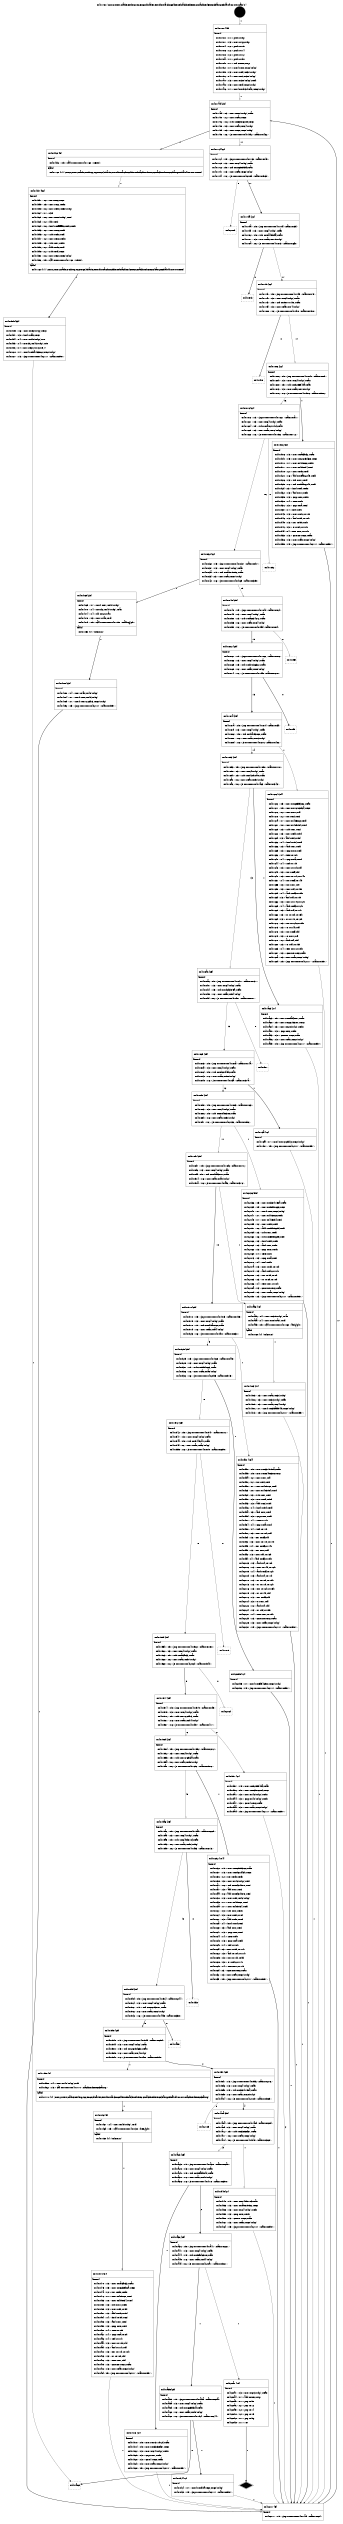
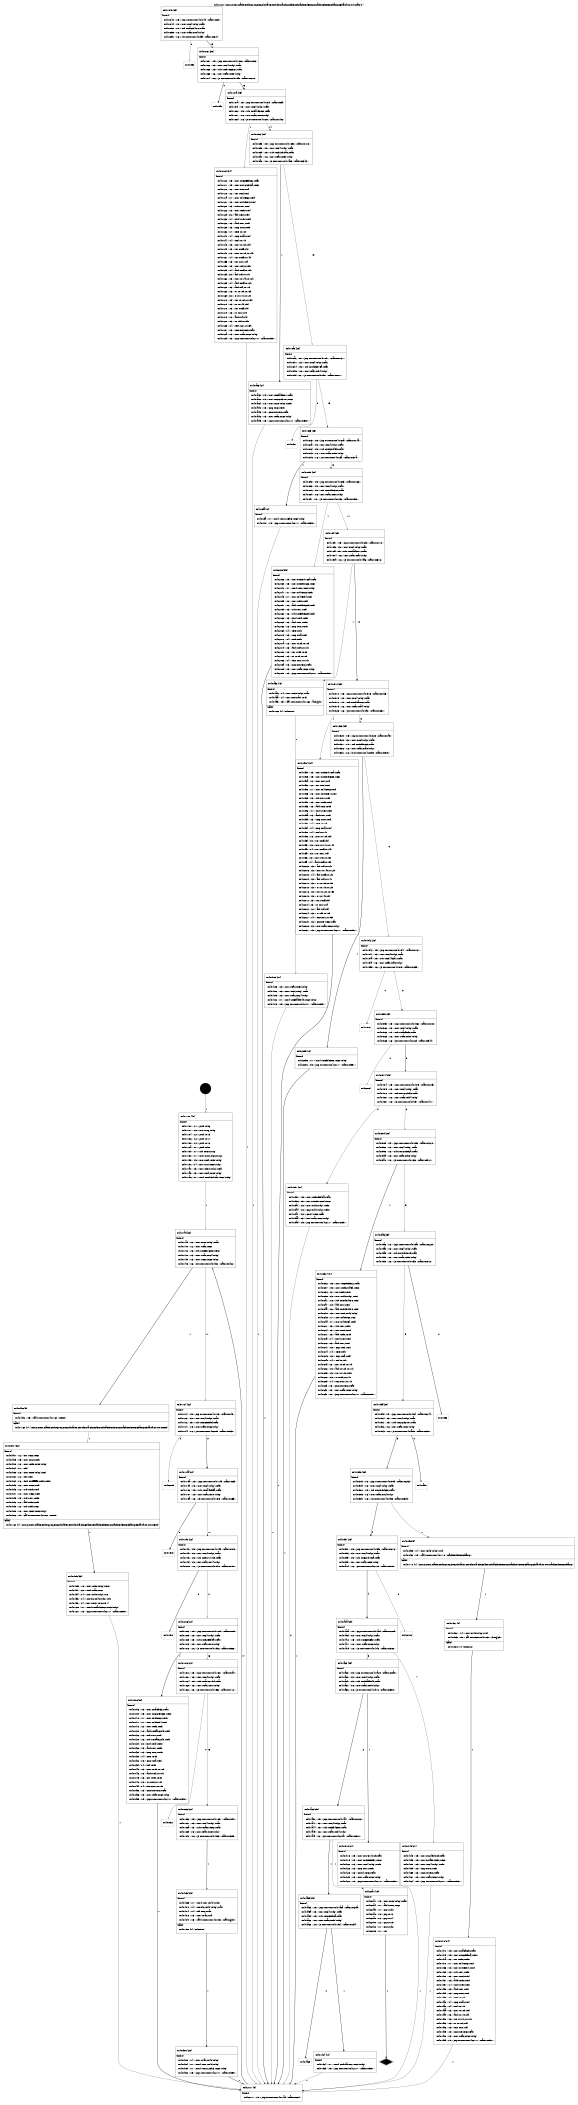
edge "0x401832 [22]" -> "0x401848 [25]": removed, label "15"
edge "0x401beb [33]" -> "0x401a6e": now "0x401beb [33]" -> "0x402117 [5]"
